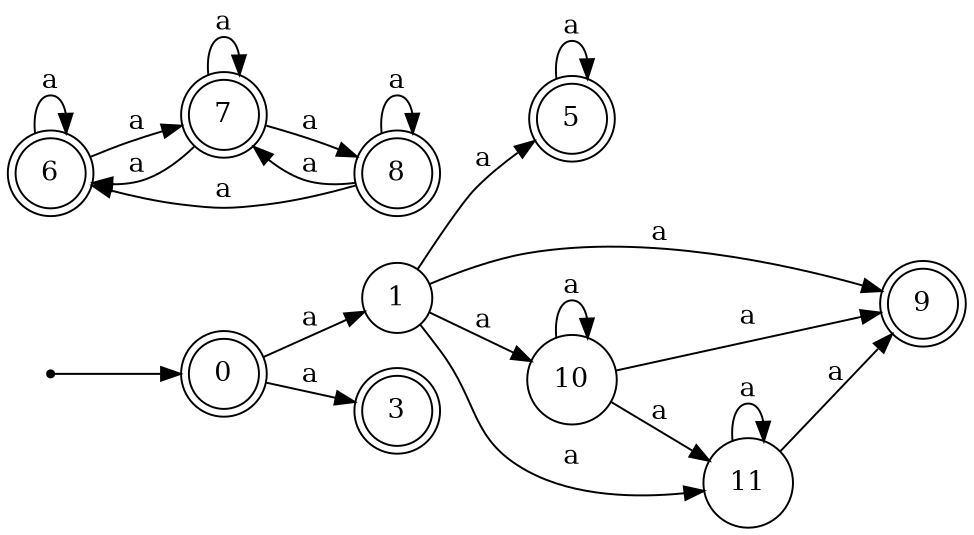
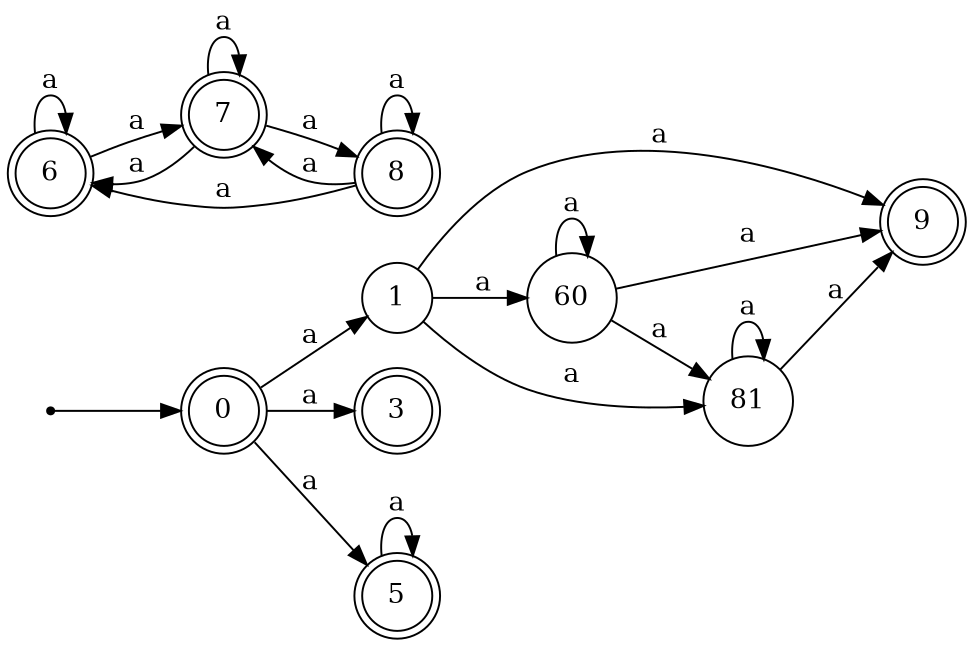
edge "1" -> "5": now "0" -> "5"
node "10": label "10" -> "60"
node "11": label "11" -> "81"
